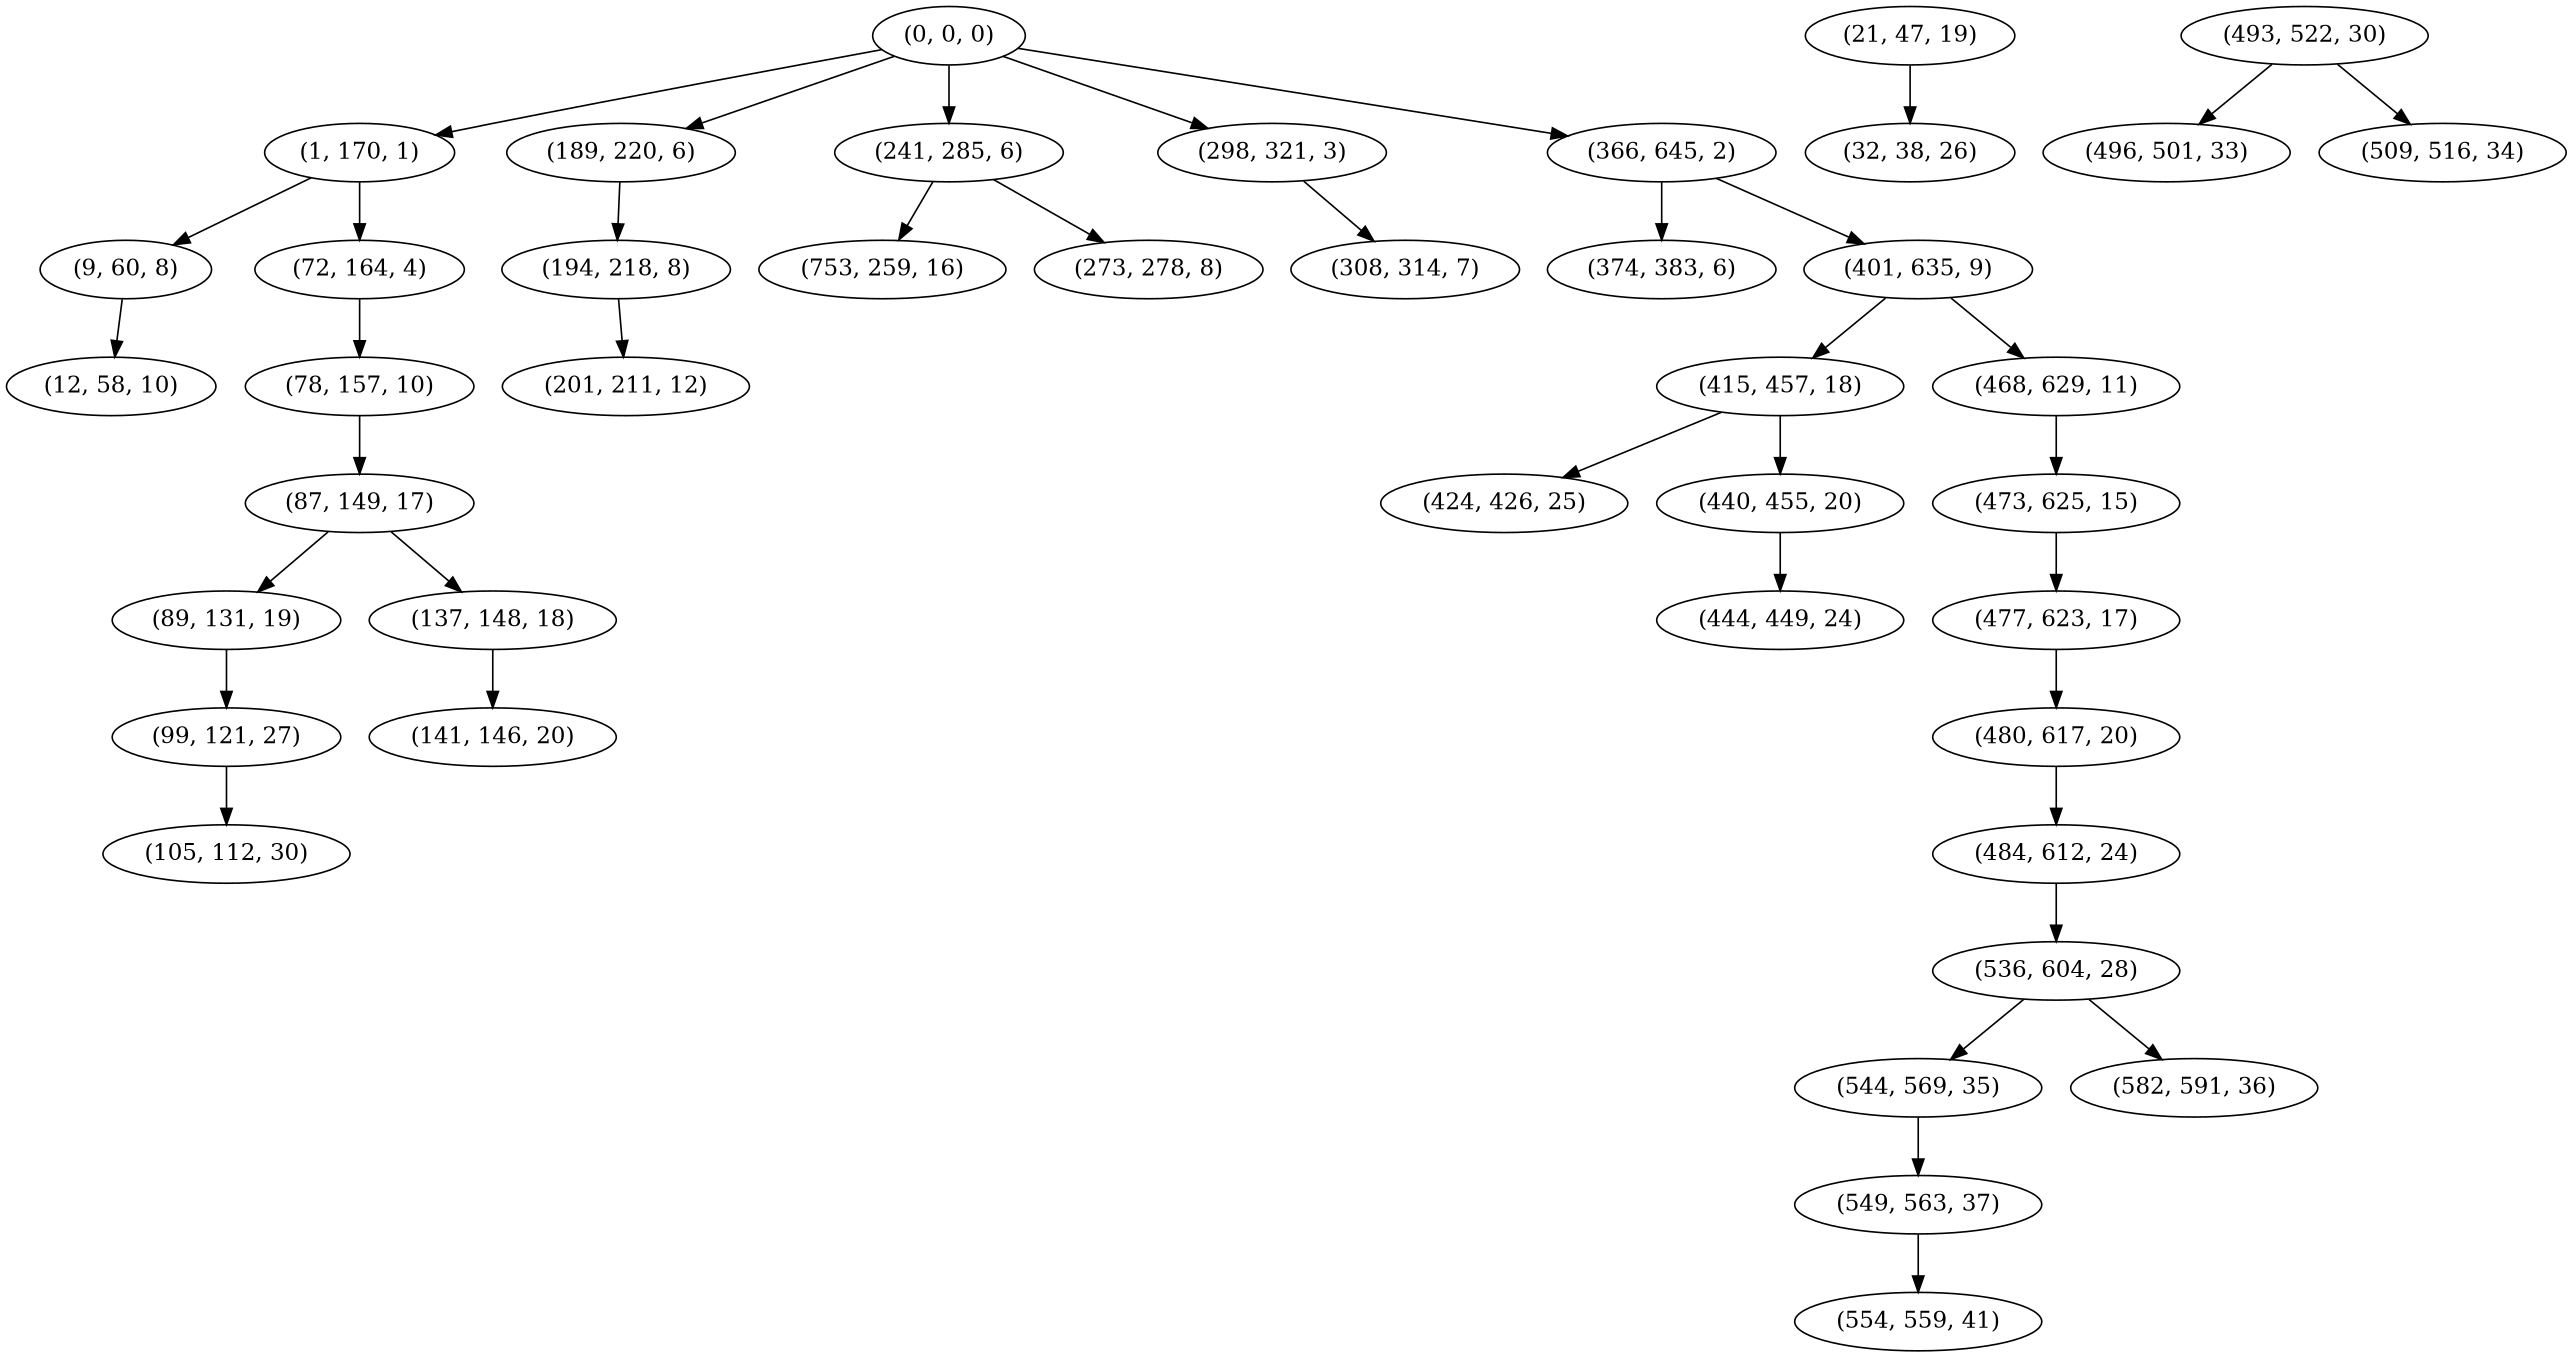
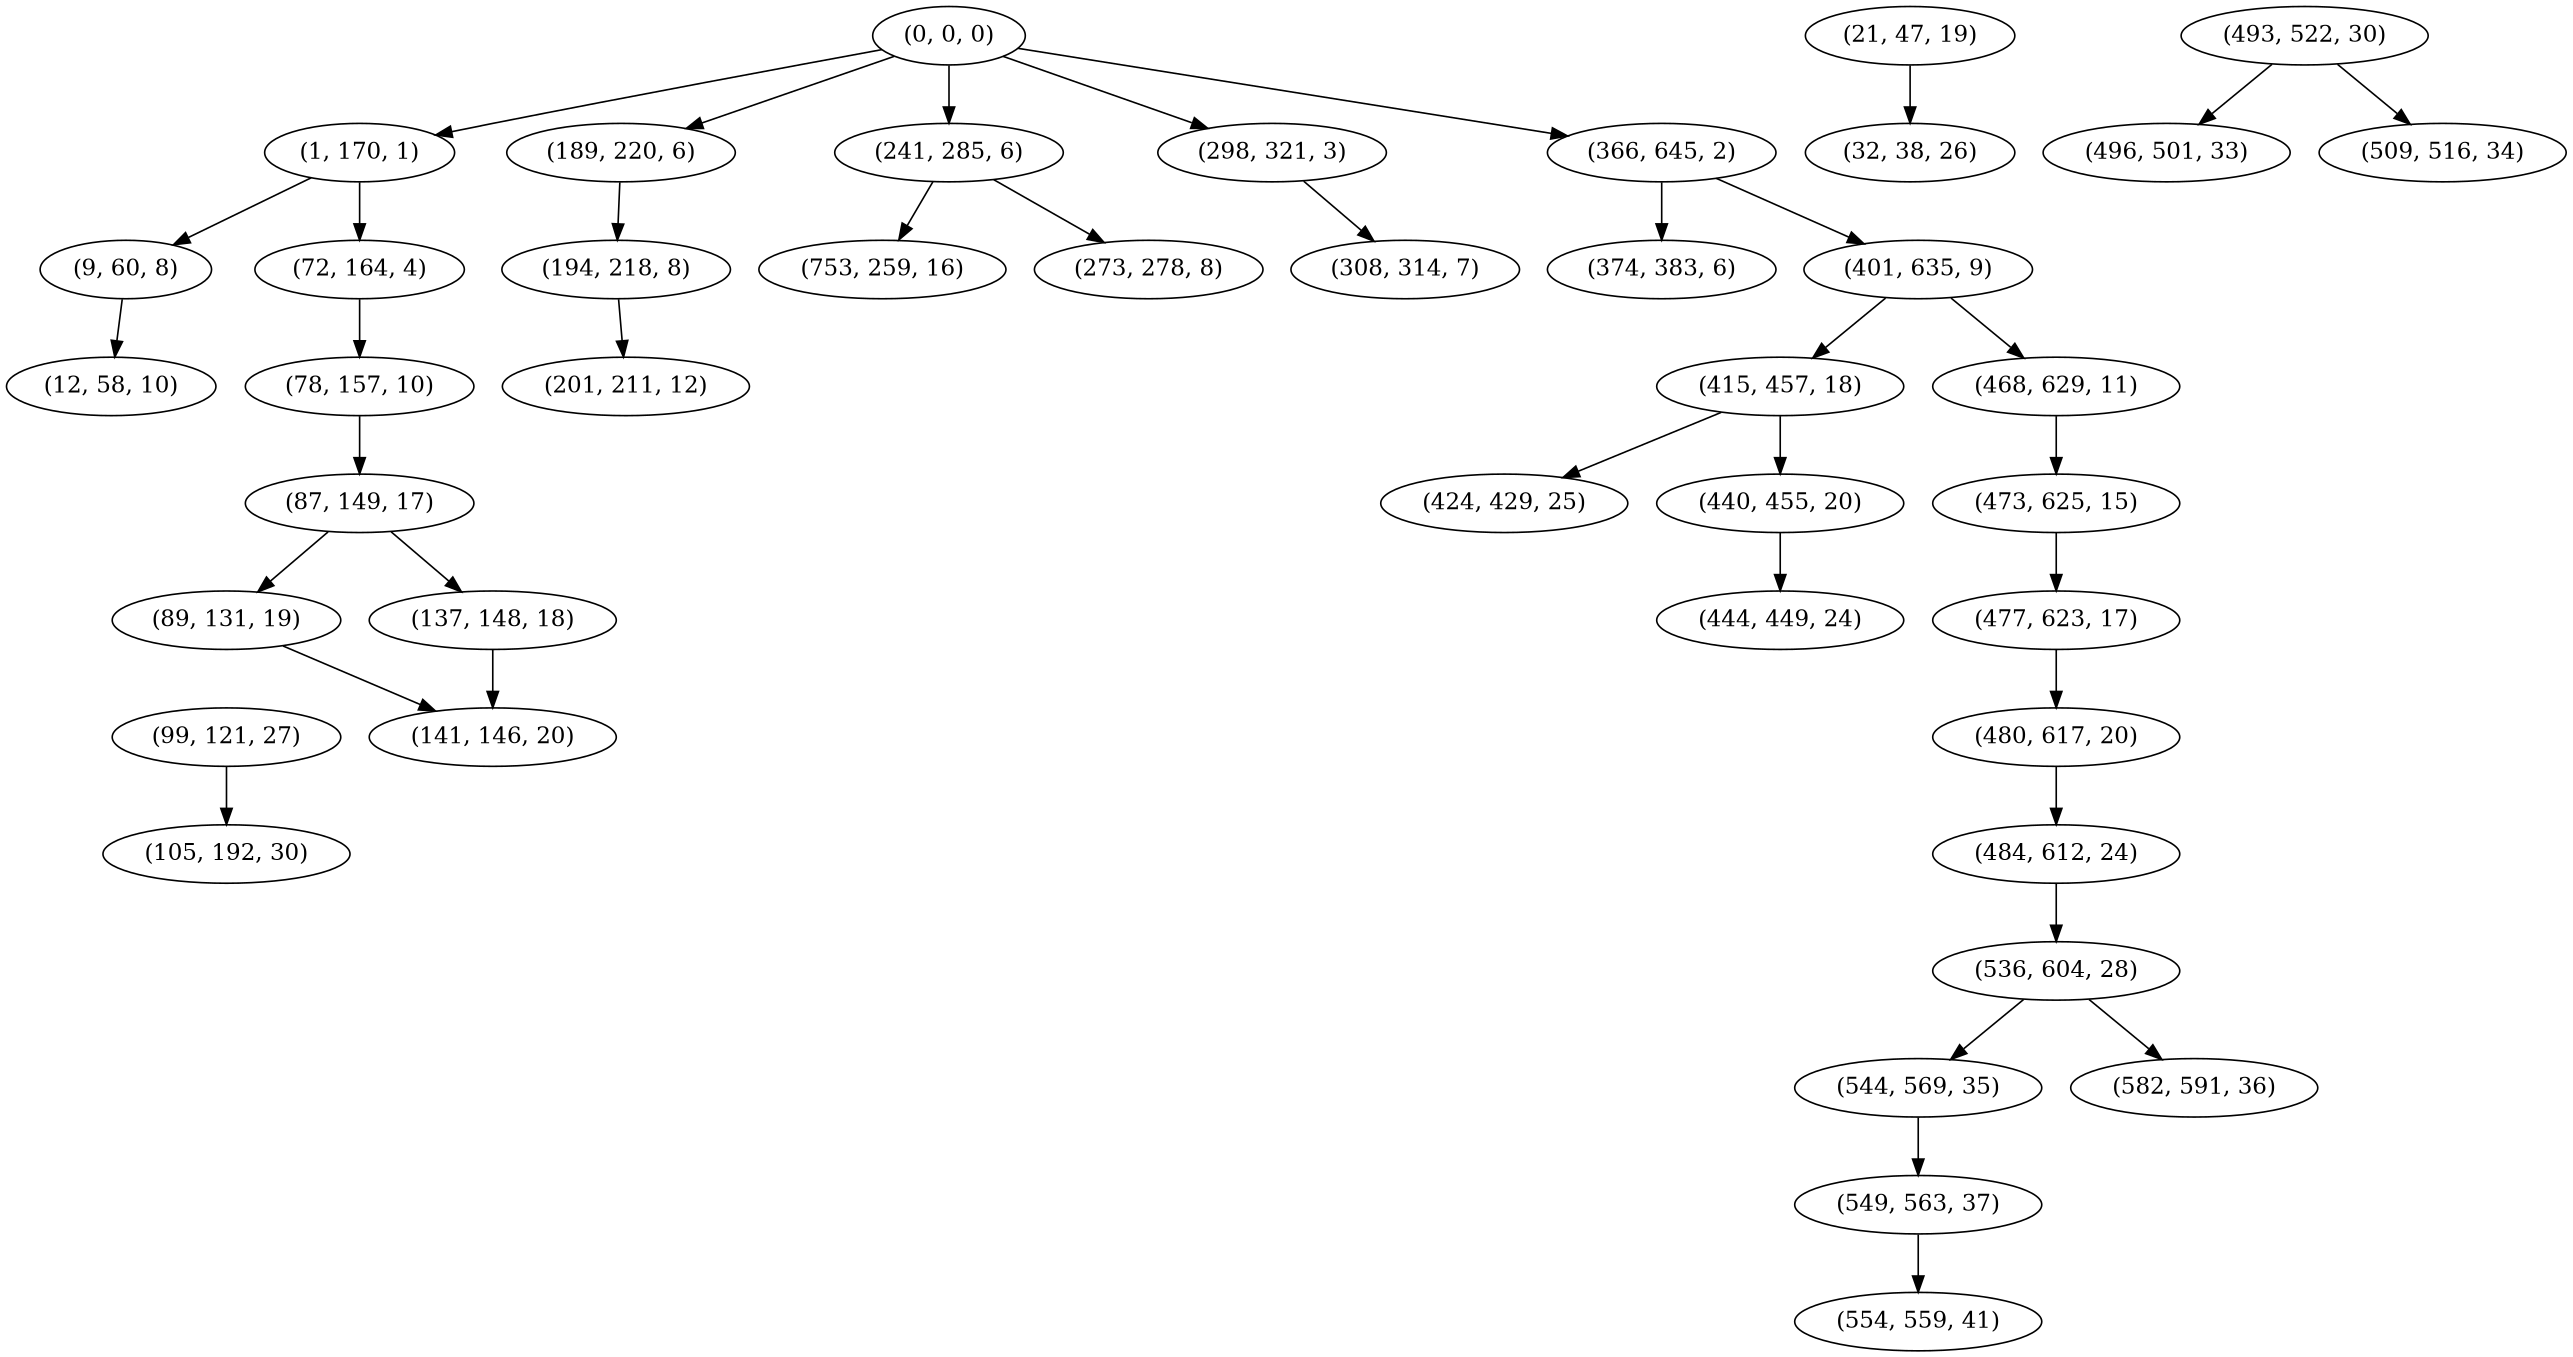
node "(424, 426, 25)": label "(424, 426, 25)" -> "(424, 429, 25)"
edge "(89, 131, 19)" -> "(99, 121, 27)": now "(89, 131, 19)" -> "(141, 146, 20)"
node "(105, 112, 30)": label "(105, 112, 30)" -> "(105, 192, 30)"
